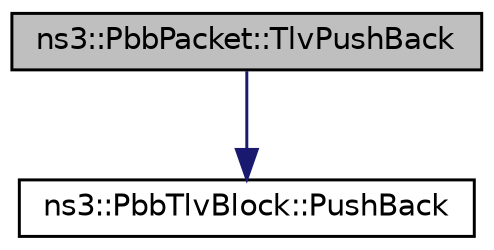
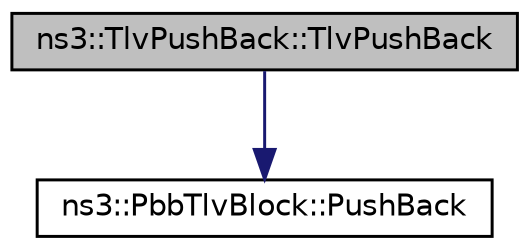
node "ns3::PbbPacket::TlvPushBack": label "ns3::PbbPacket::TlvPushBack" -> "ns3::TlvPushBack::TlvPushBack"
